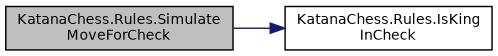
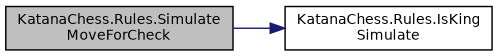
node "KatanaChess.Rules.IsKing InCheck": label "KatanaChess.Rules.IsKing InCheck" -> "KatanaChess.Rules.IsKing Simulate"
